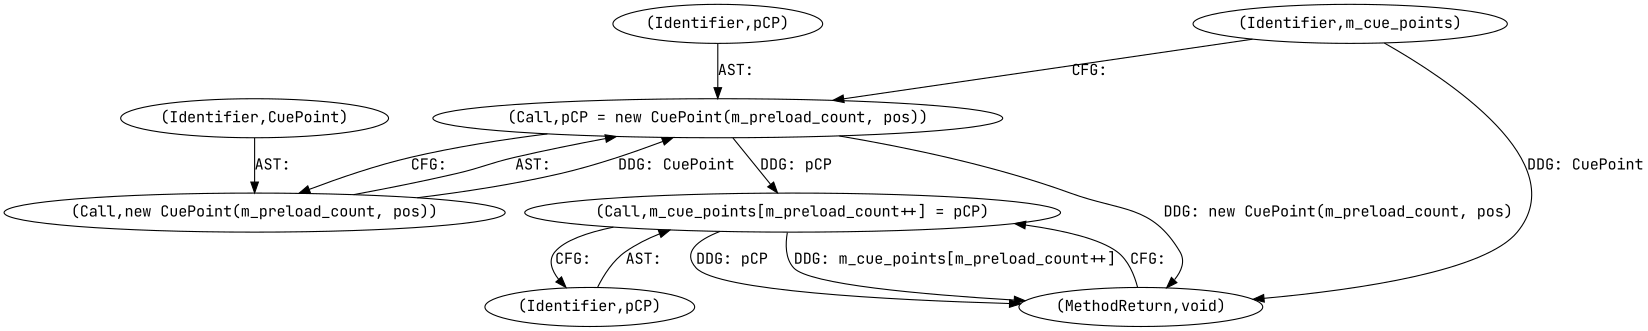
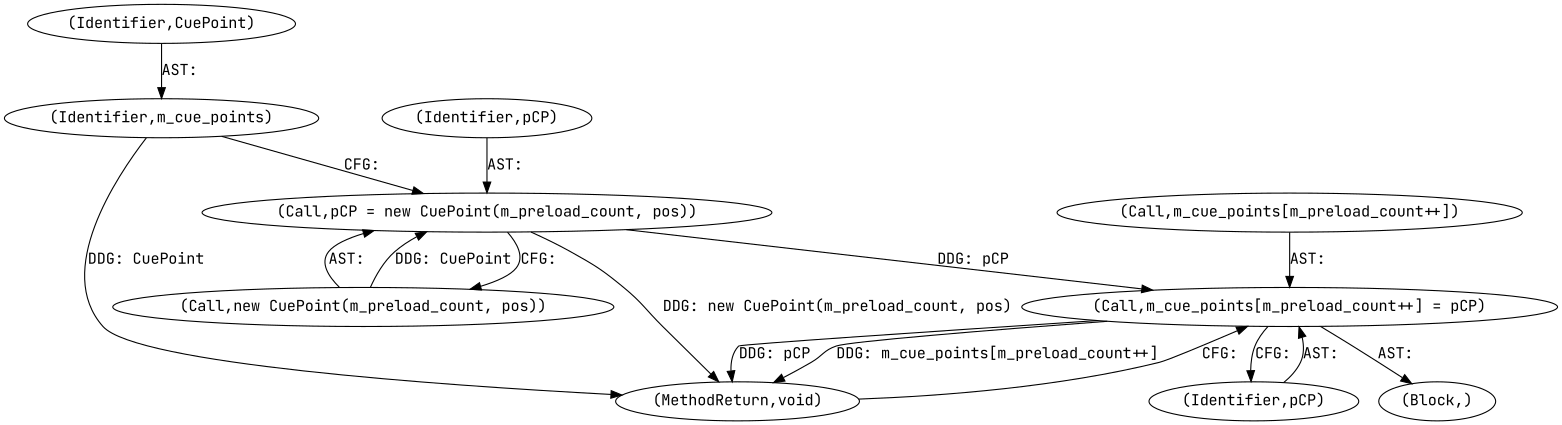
edge "(Identifier,CuePoint)" -> "(Call,new CuePoint(m_preload_count, pos))": now "(Identifier,CuePoint)" -> "(Identifier,m_cue_points)"
node "(Call,m_cue_points[m_preload_count++])": added
node "(Block,)": added
